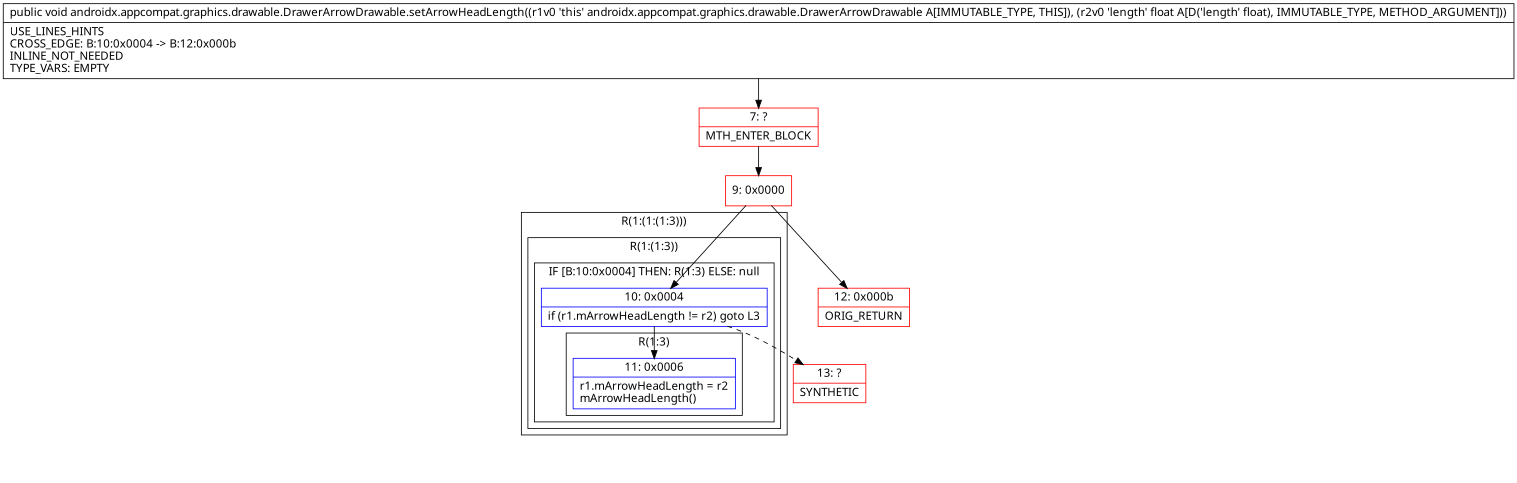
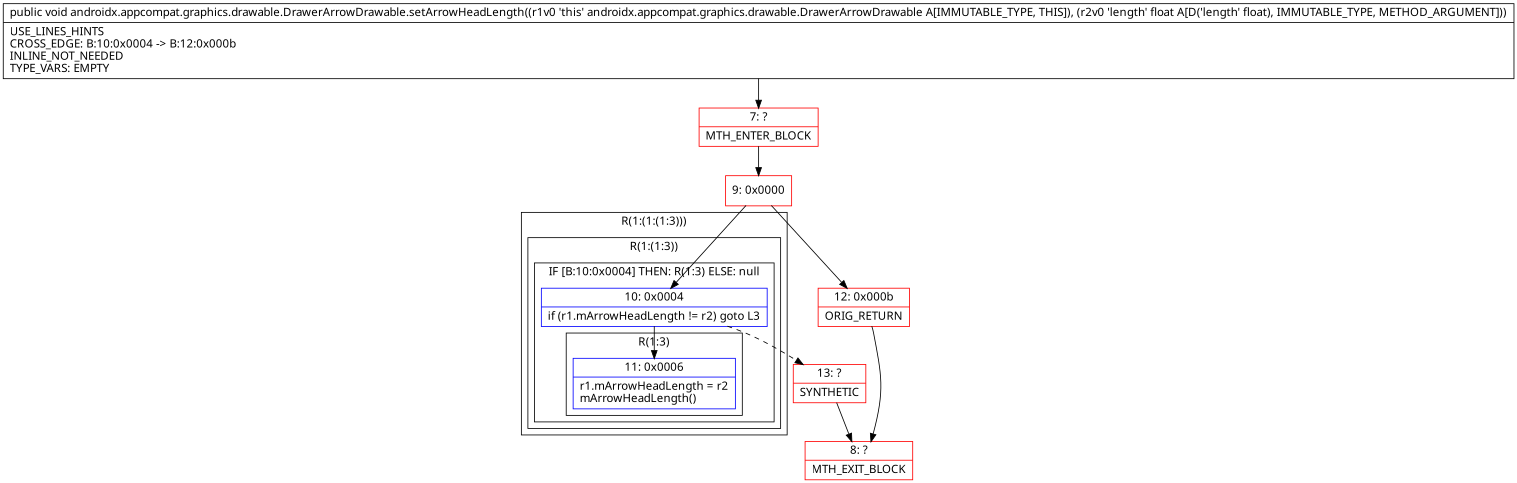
node "8: ?": added
